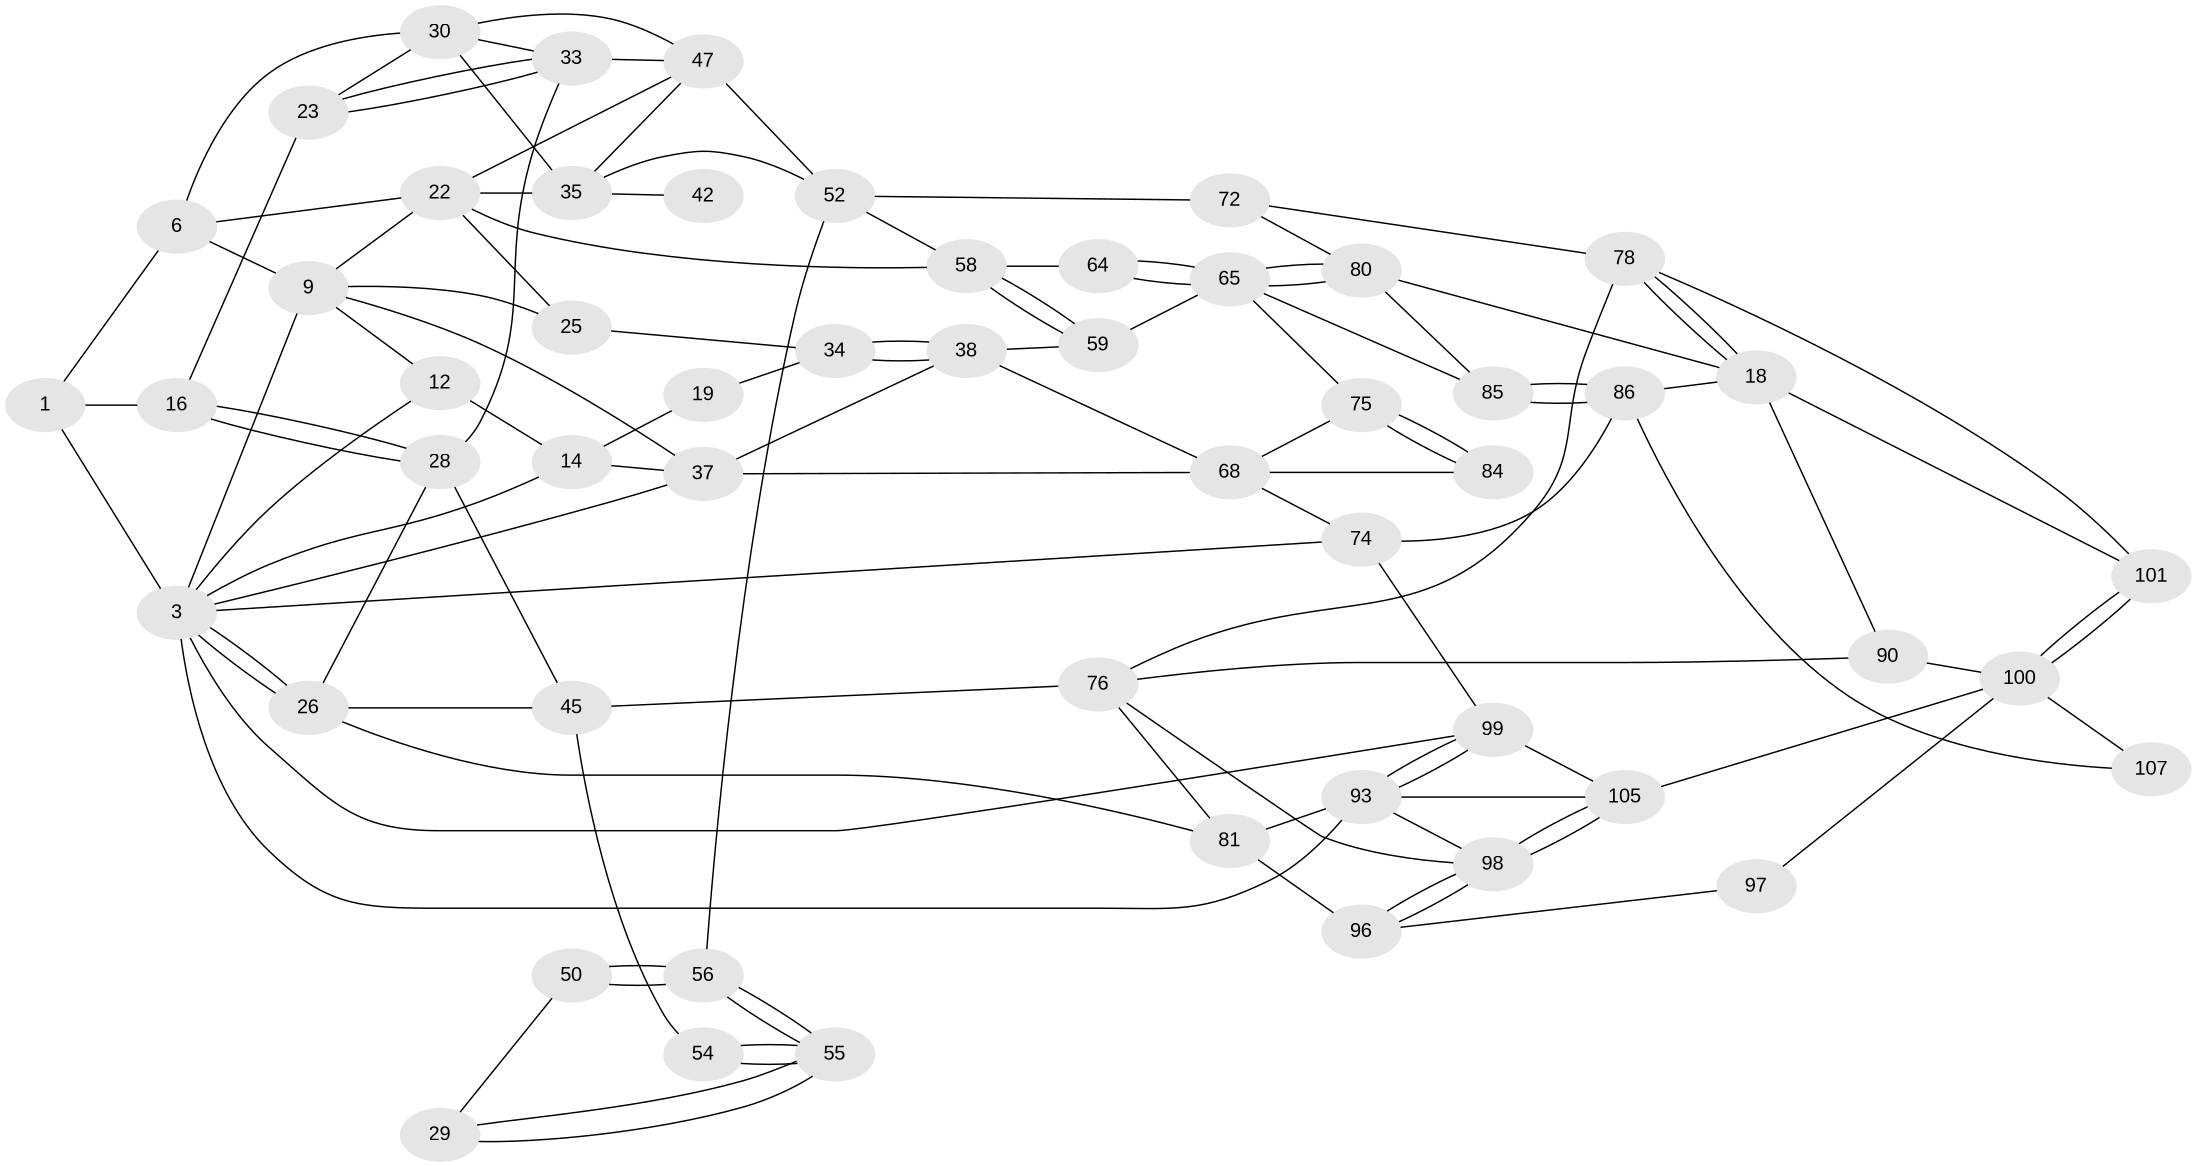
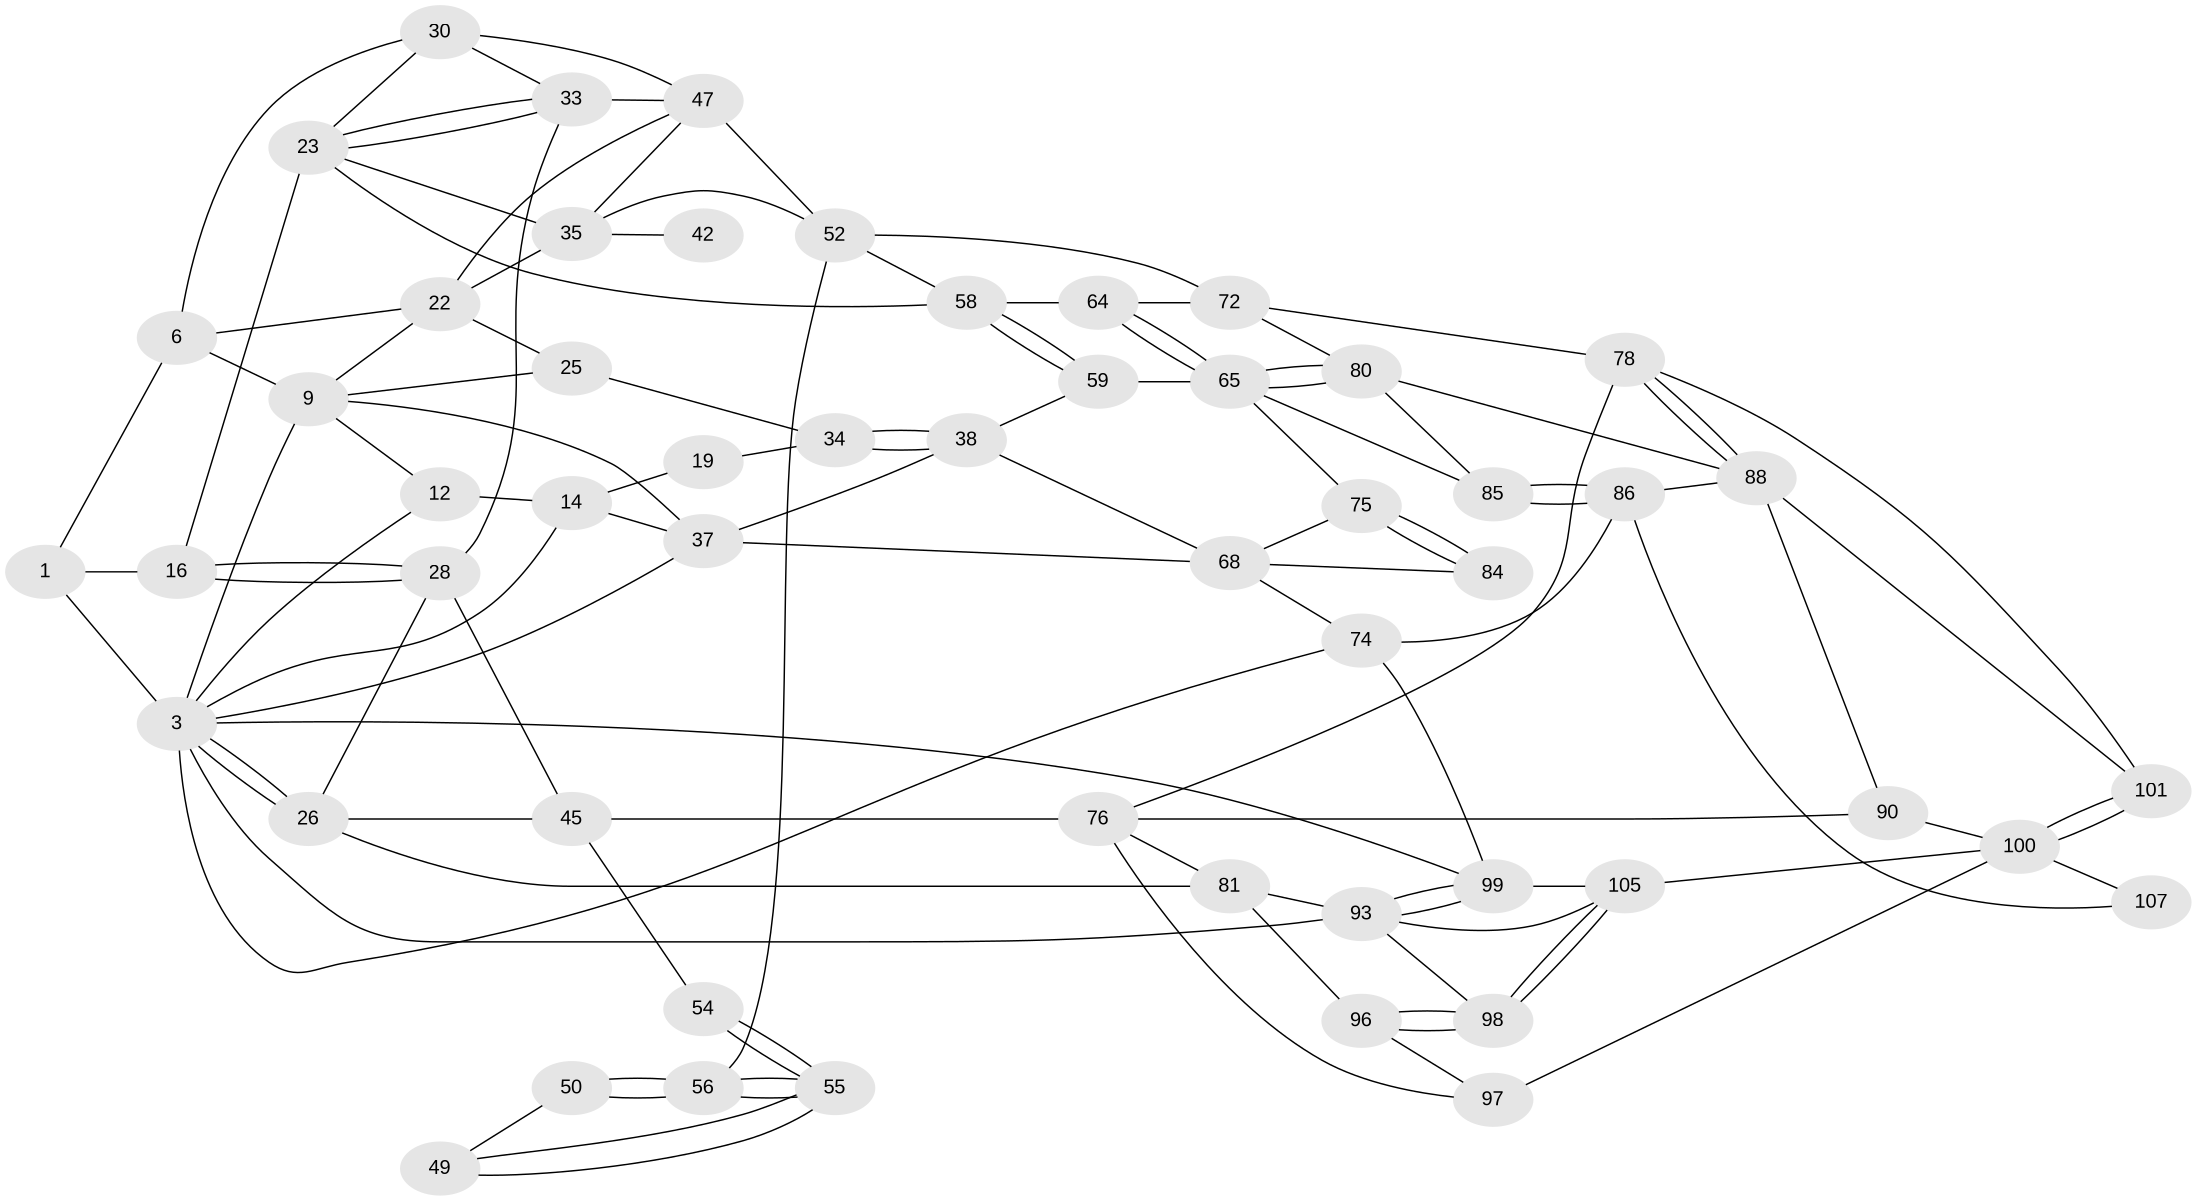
edge "30" -- "35": now "23" -- "35"
edge "22" -- "58": now "23" -- "58"
edge "64" -- "72": added
node "18": label "18" -> "88"
edge "76" -- "98": now "76" -- "97"
node "29": label "29" -> "49"
